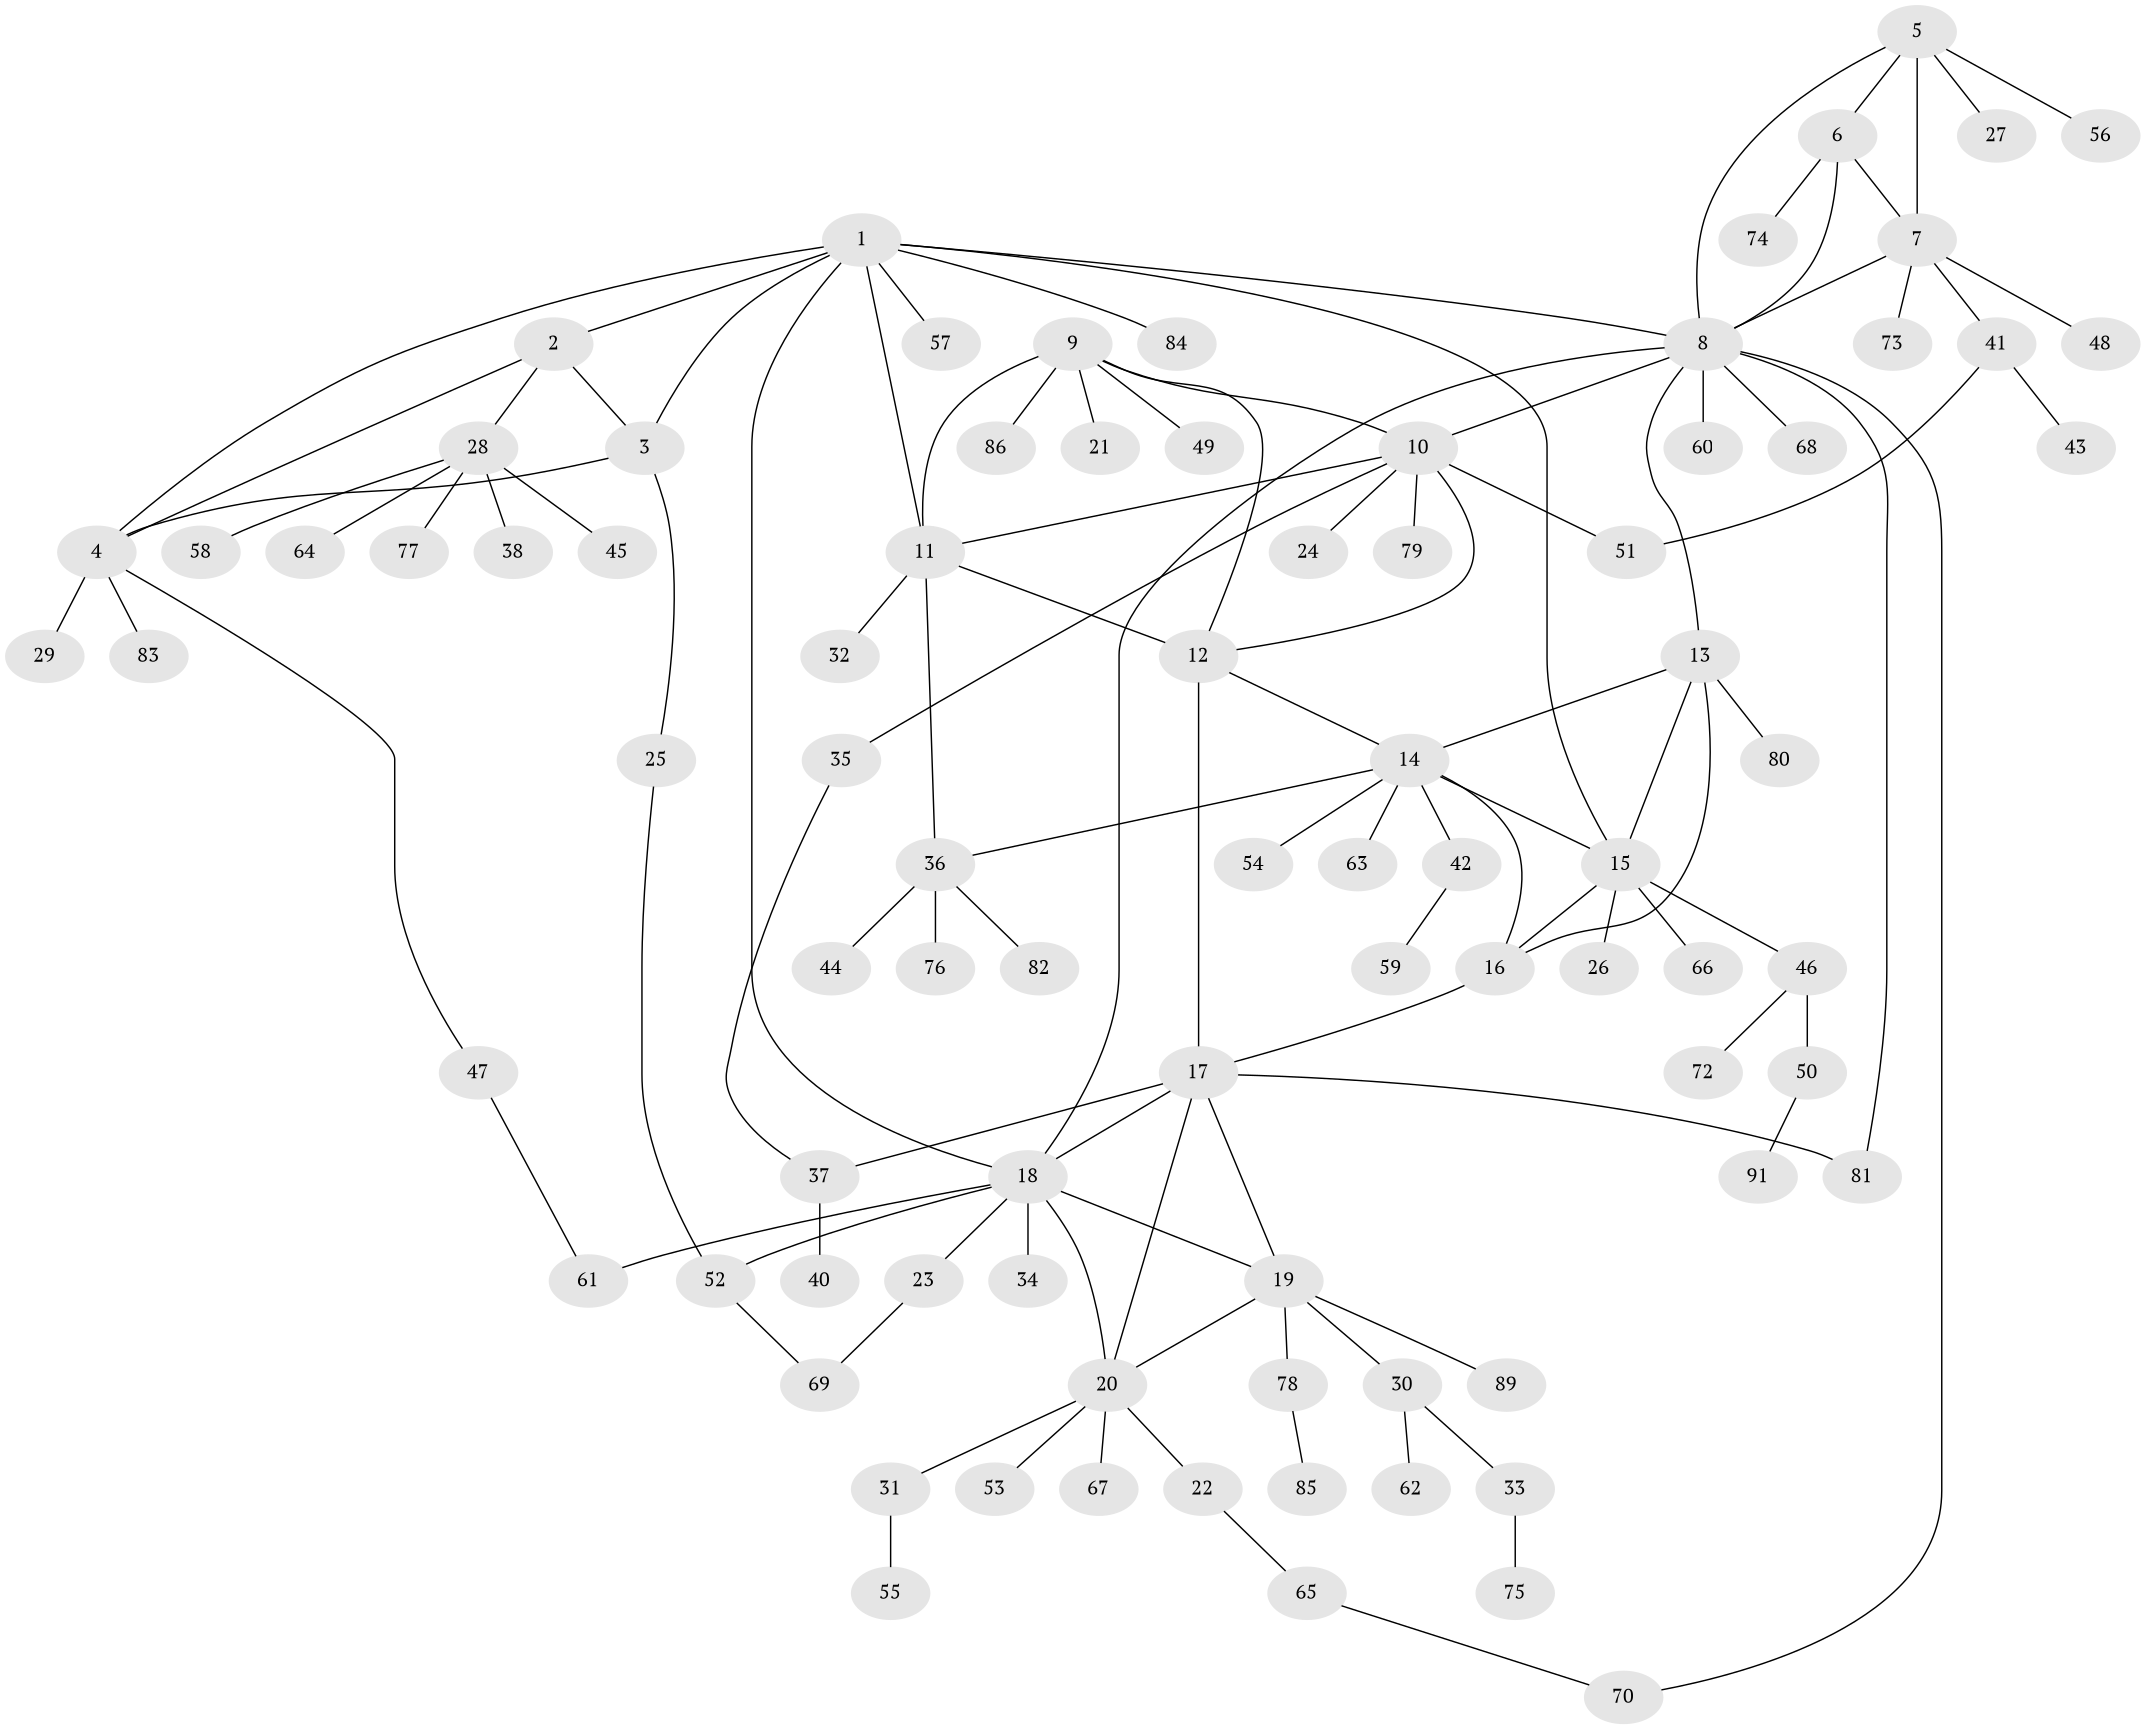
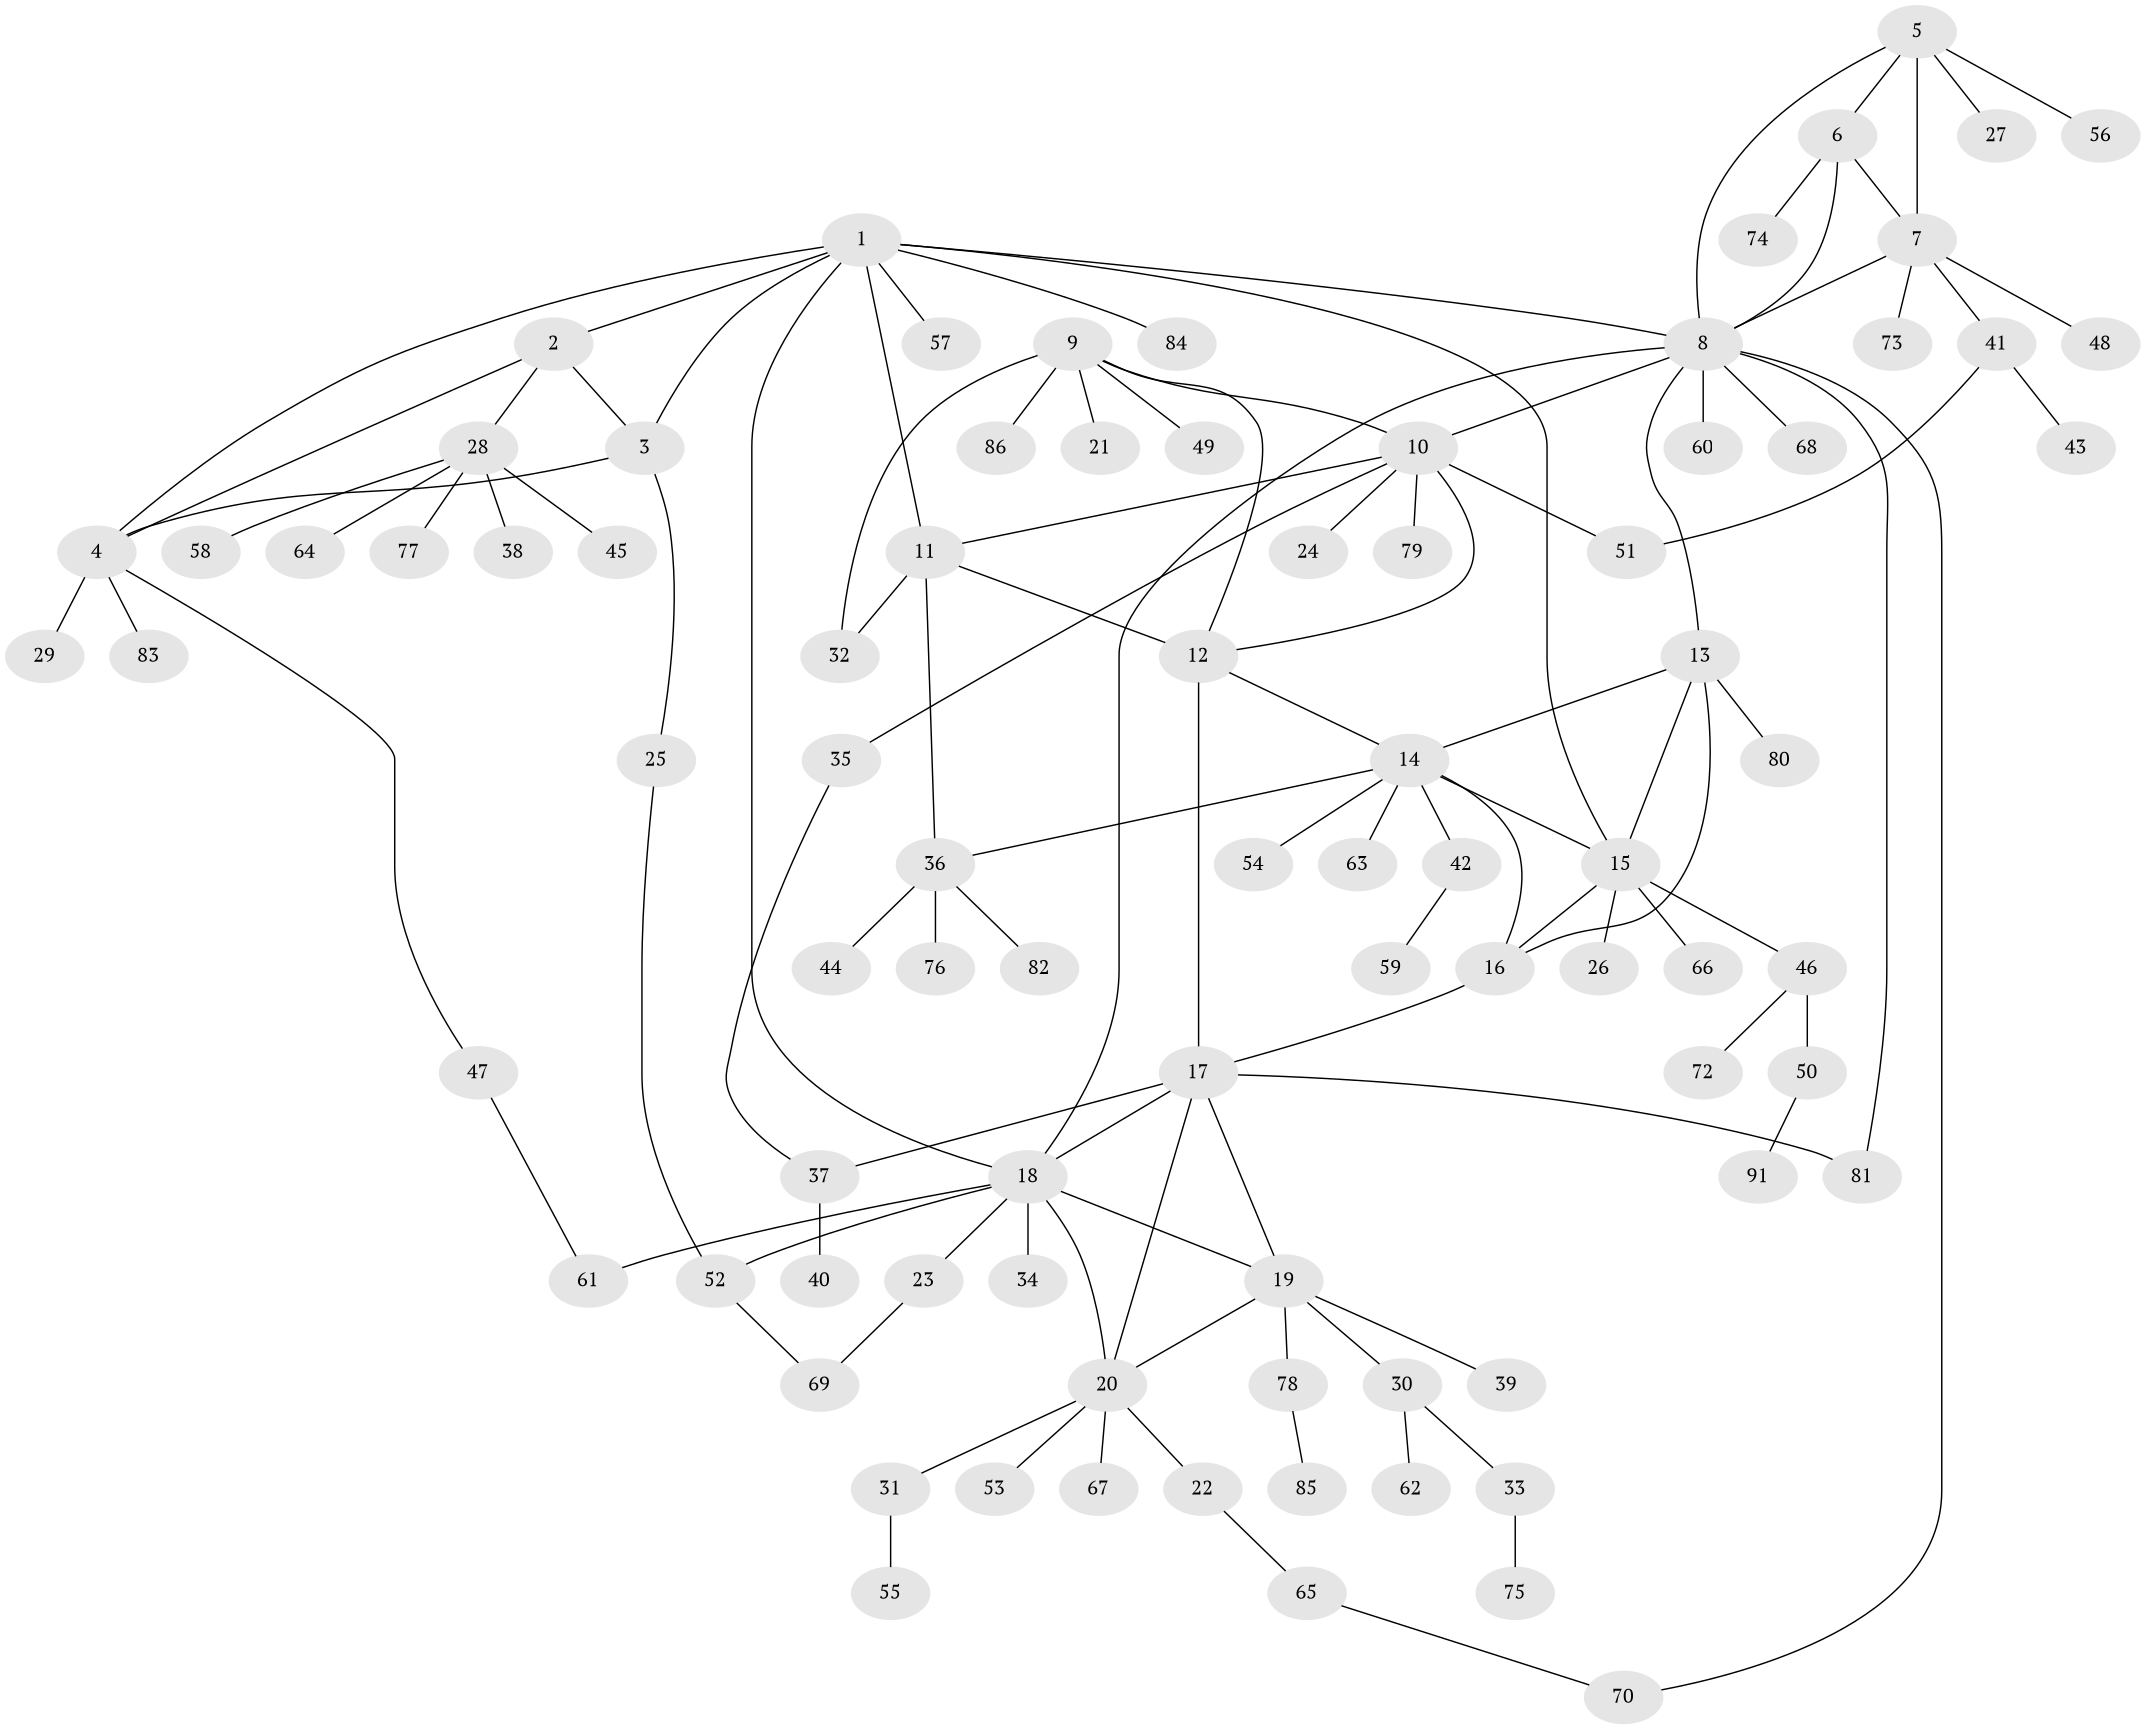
edge "9" -- "11": now "9" -- "32"
node "89": label "89" -> "39"
